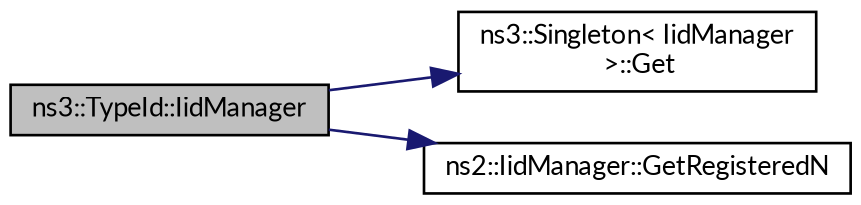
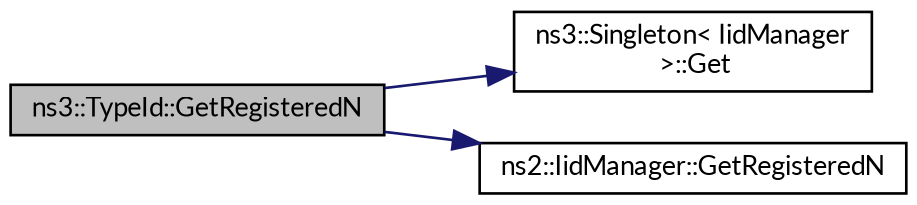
node "ns3::TypeId::IidManager": label "ns3::TypeId::IidManager" -> "ns3::TypeId::GetRegisteredN"
